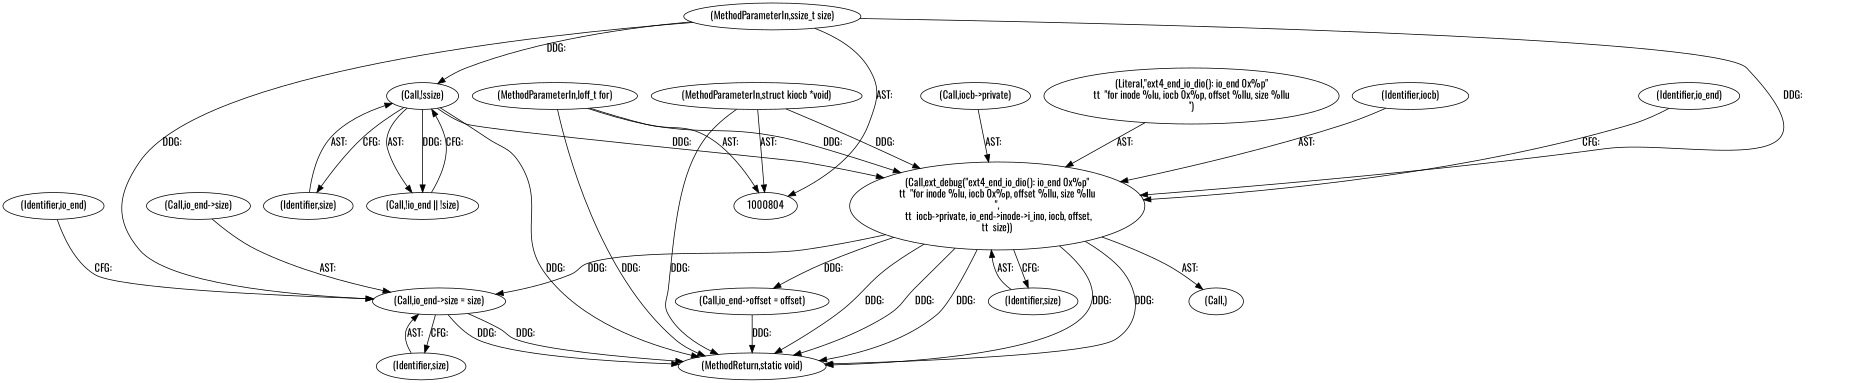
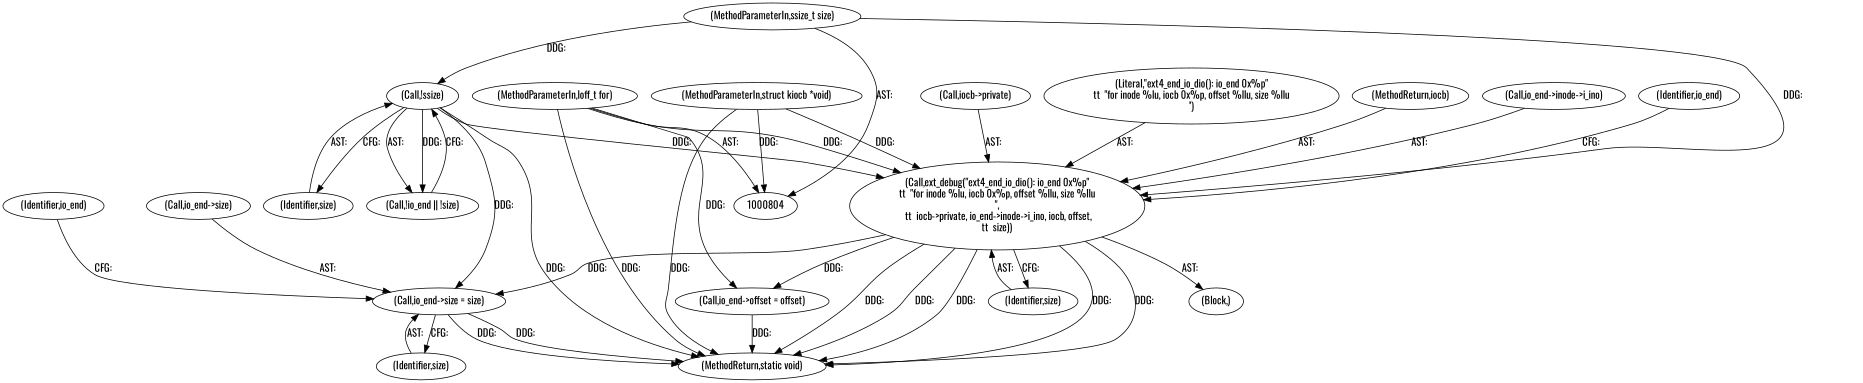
node "(Identifier,iocb)": label "(Identifier,iocb)" -> "(MethodReturn,iocb)"
node "(Call,io_end->inode->i_ino)": added
edge "(MethodParameterIn,ssize_t size)" -> "(Call,io_end->size = size)": now "(Call,!ssize)" -> "(Call,io_end->size = size)"
edge "(MethodParameterIn,struct kiocb *void)" -> "1000804": label "AST: " -> "DDG: "
edge "(MethodParameterIn,loff_t for)" -> "(Call,io_end->offset = offset)": added, label "DDG:"
node "(Call,)": label "(Call,)" -> "(Block,)"
